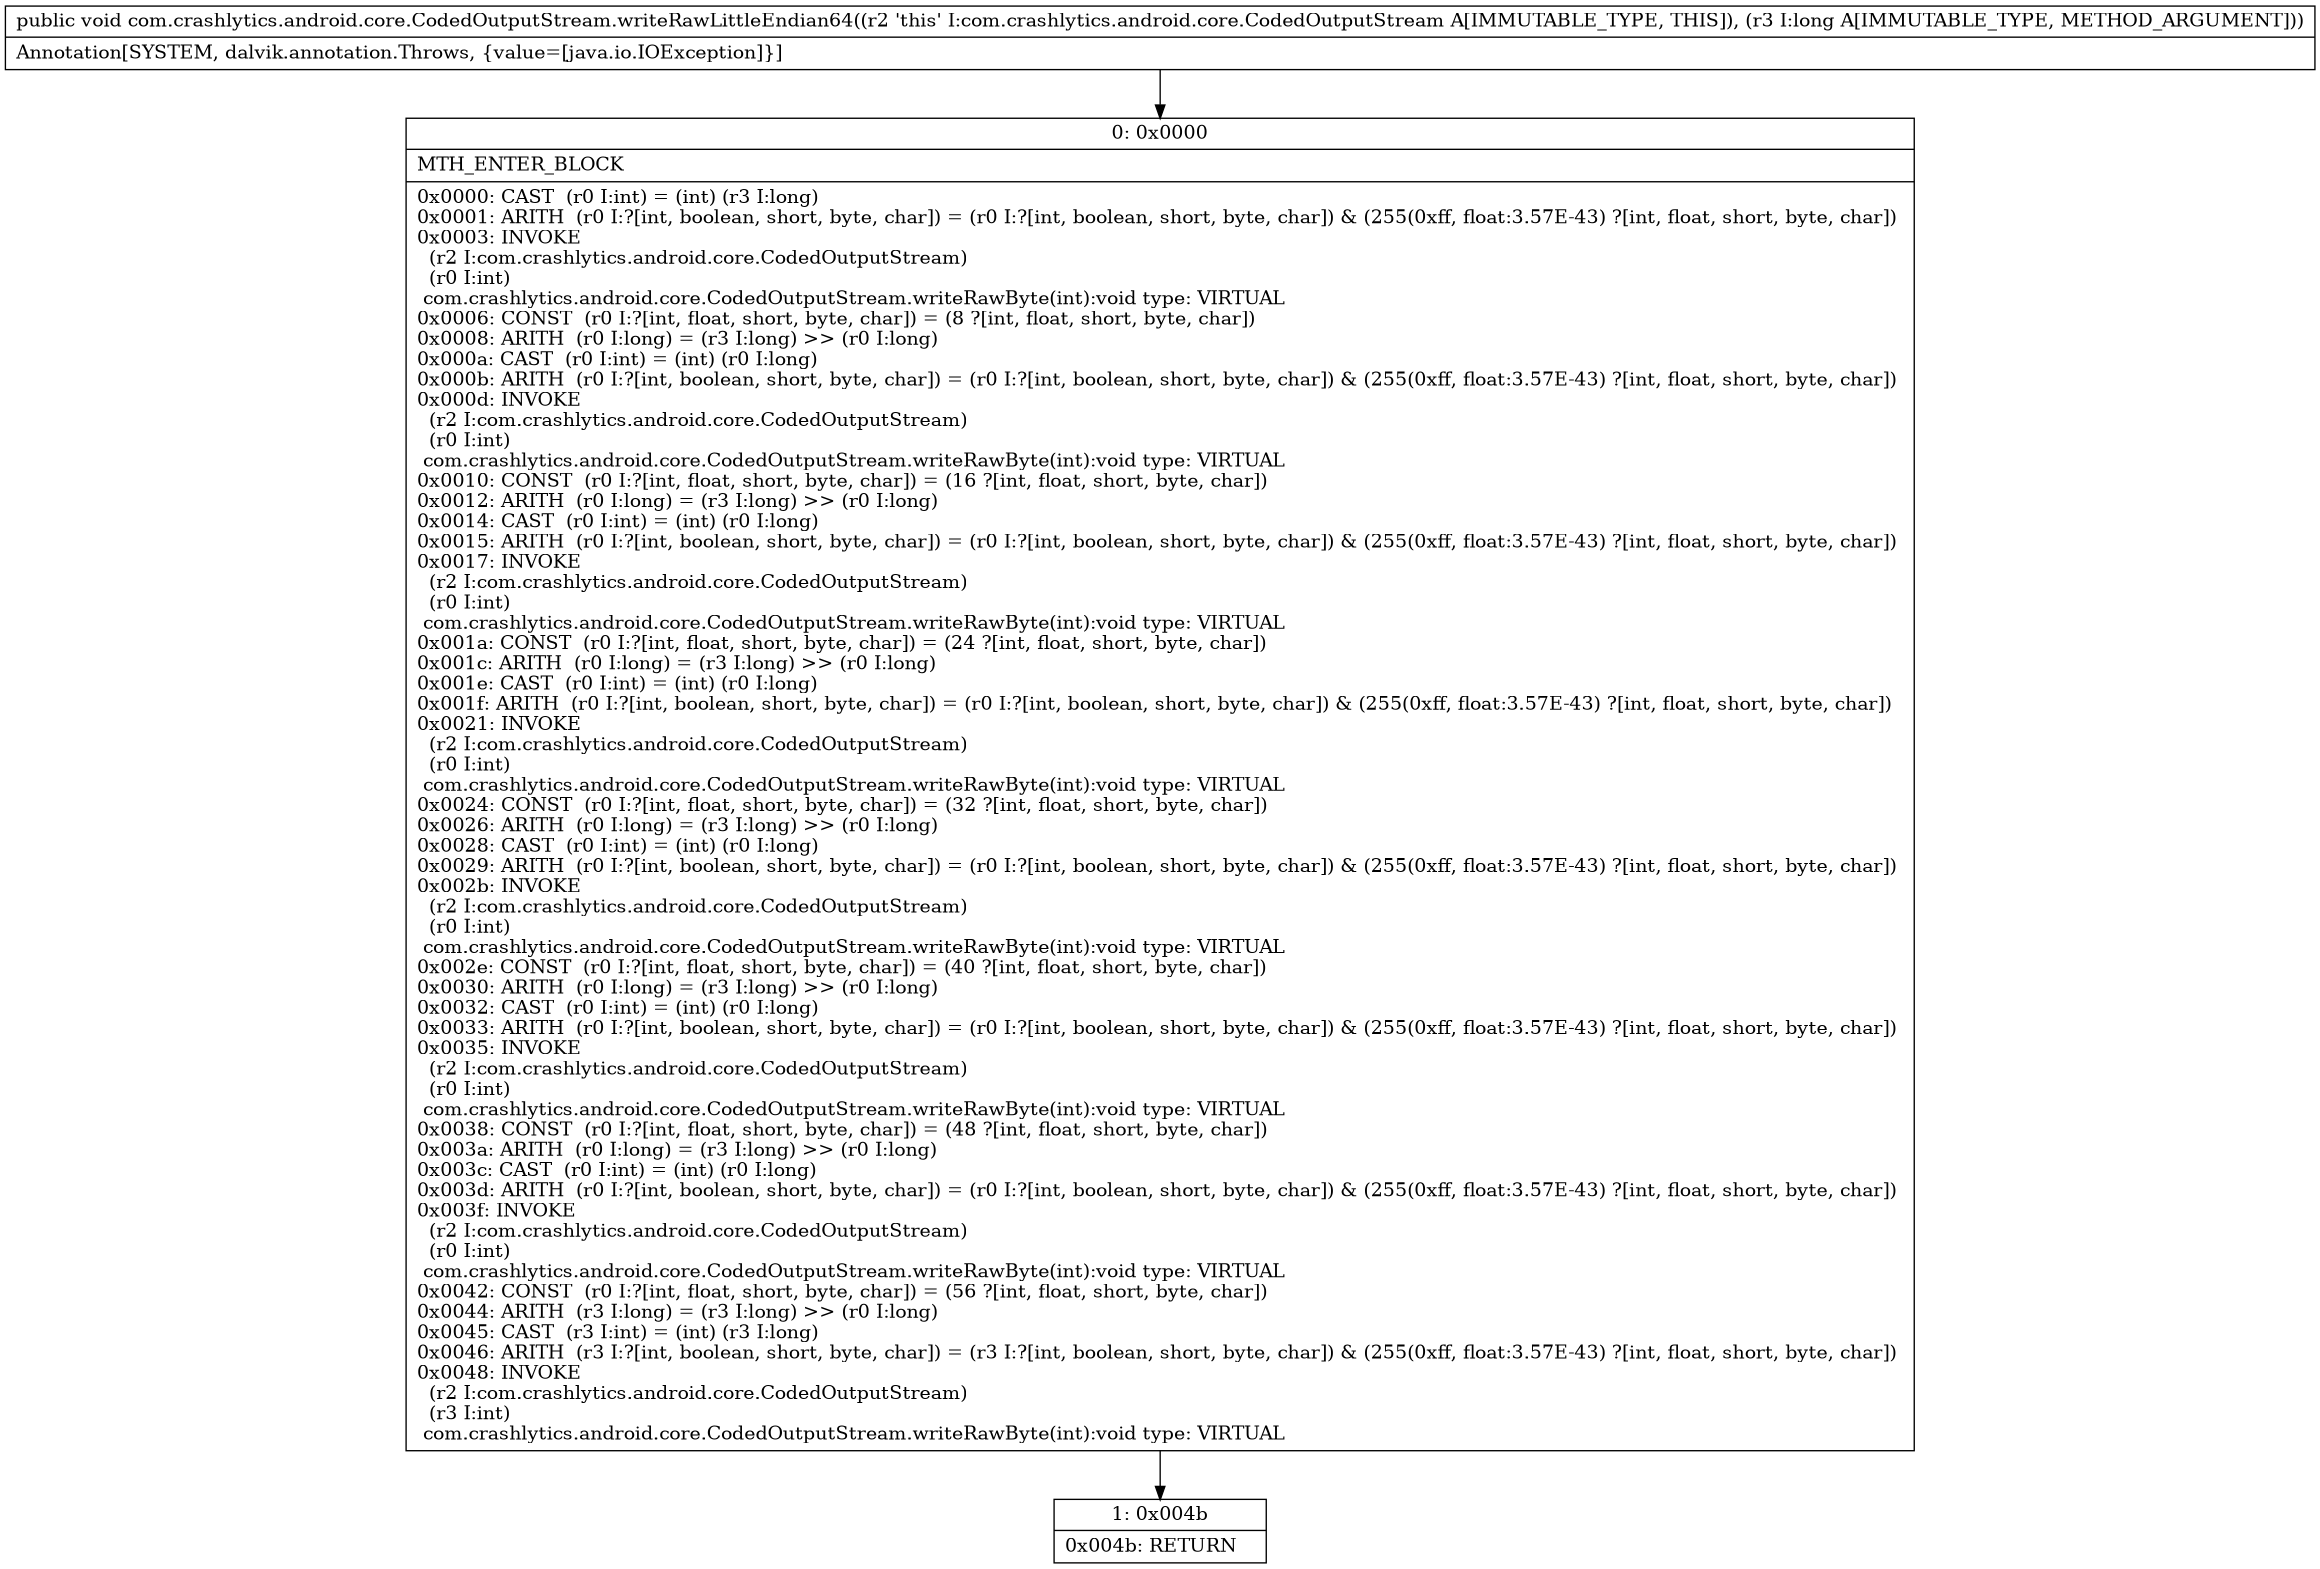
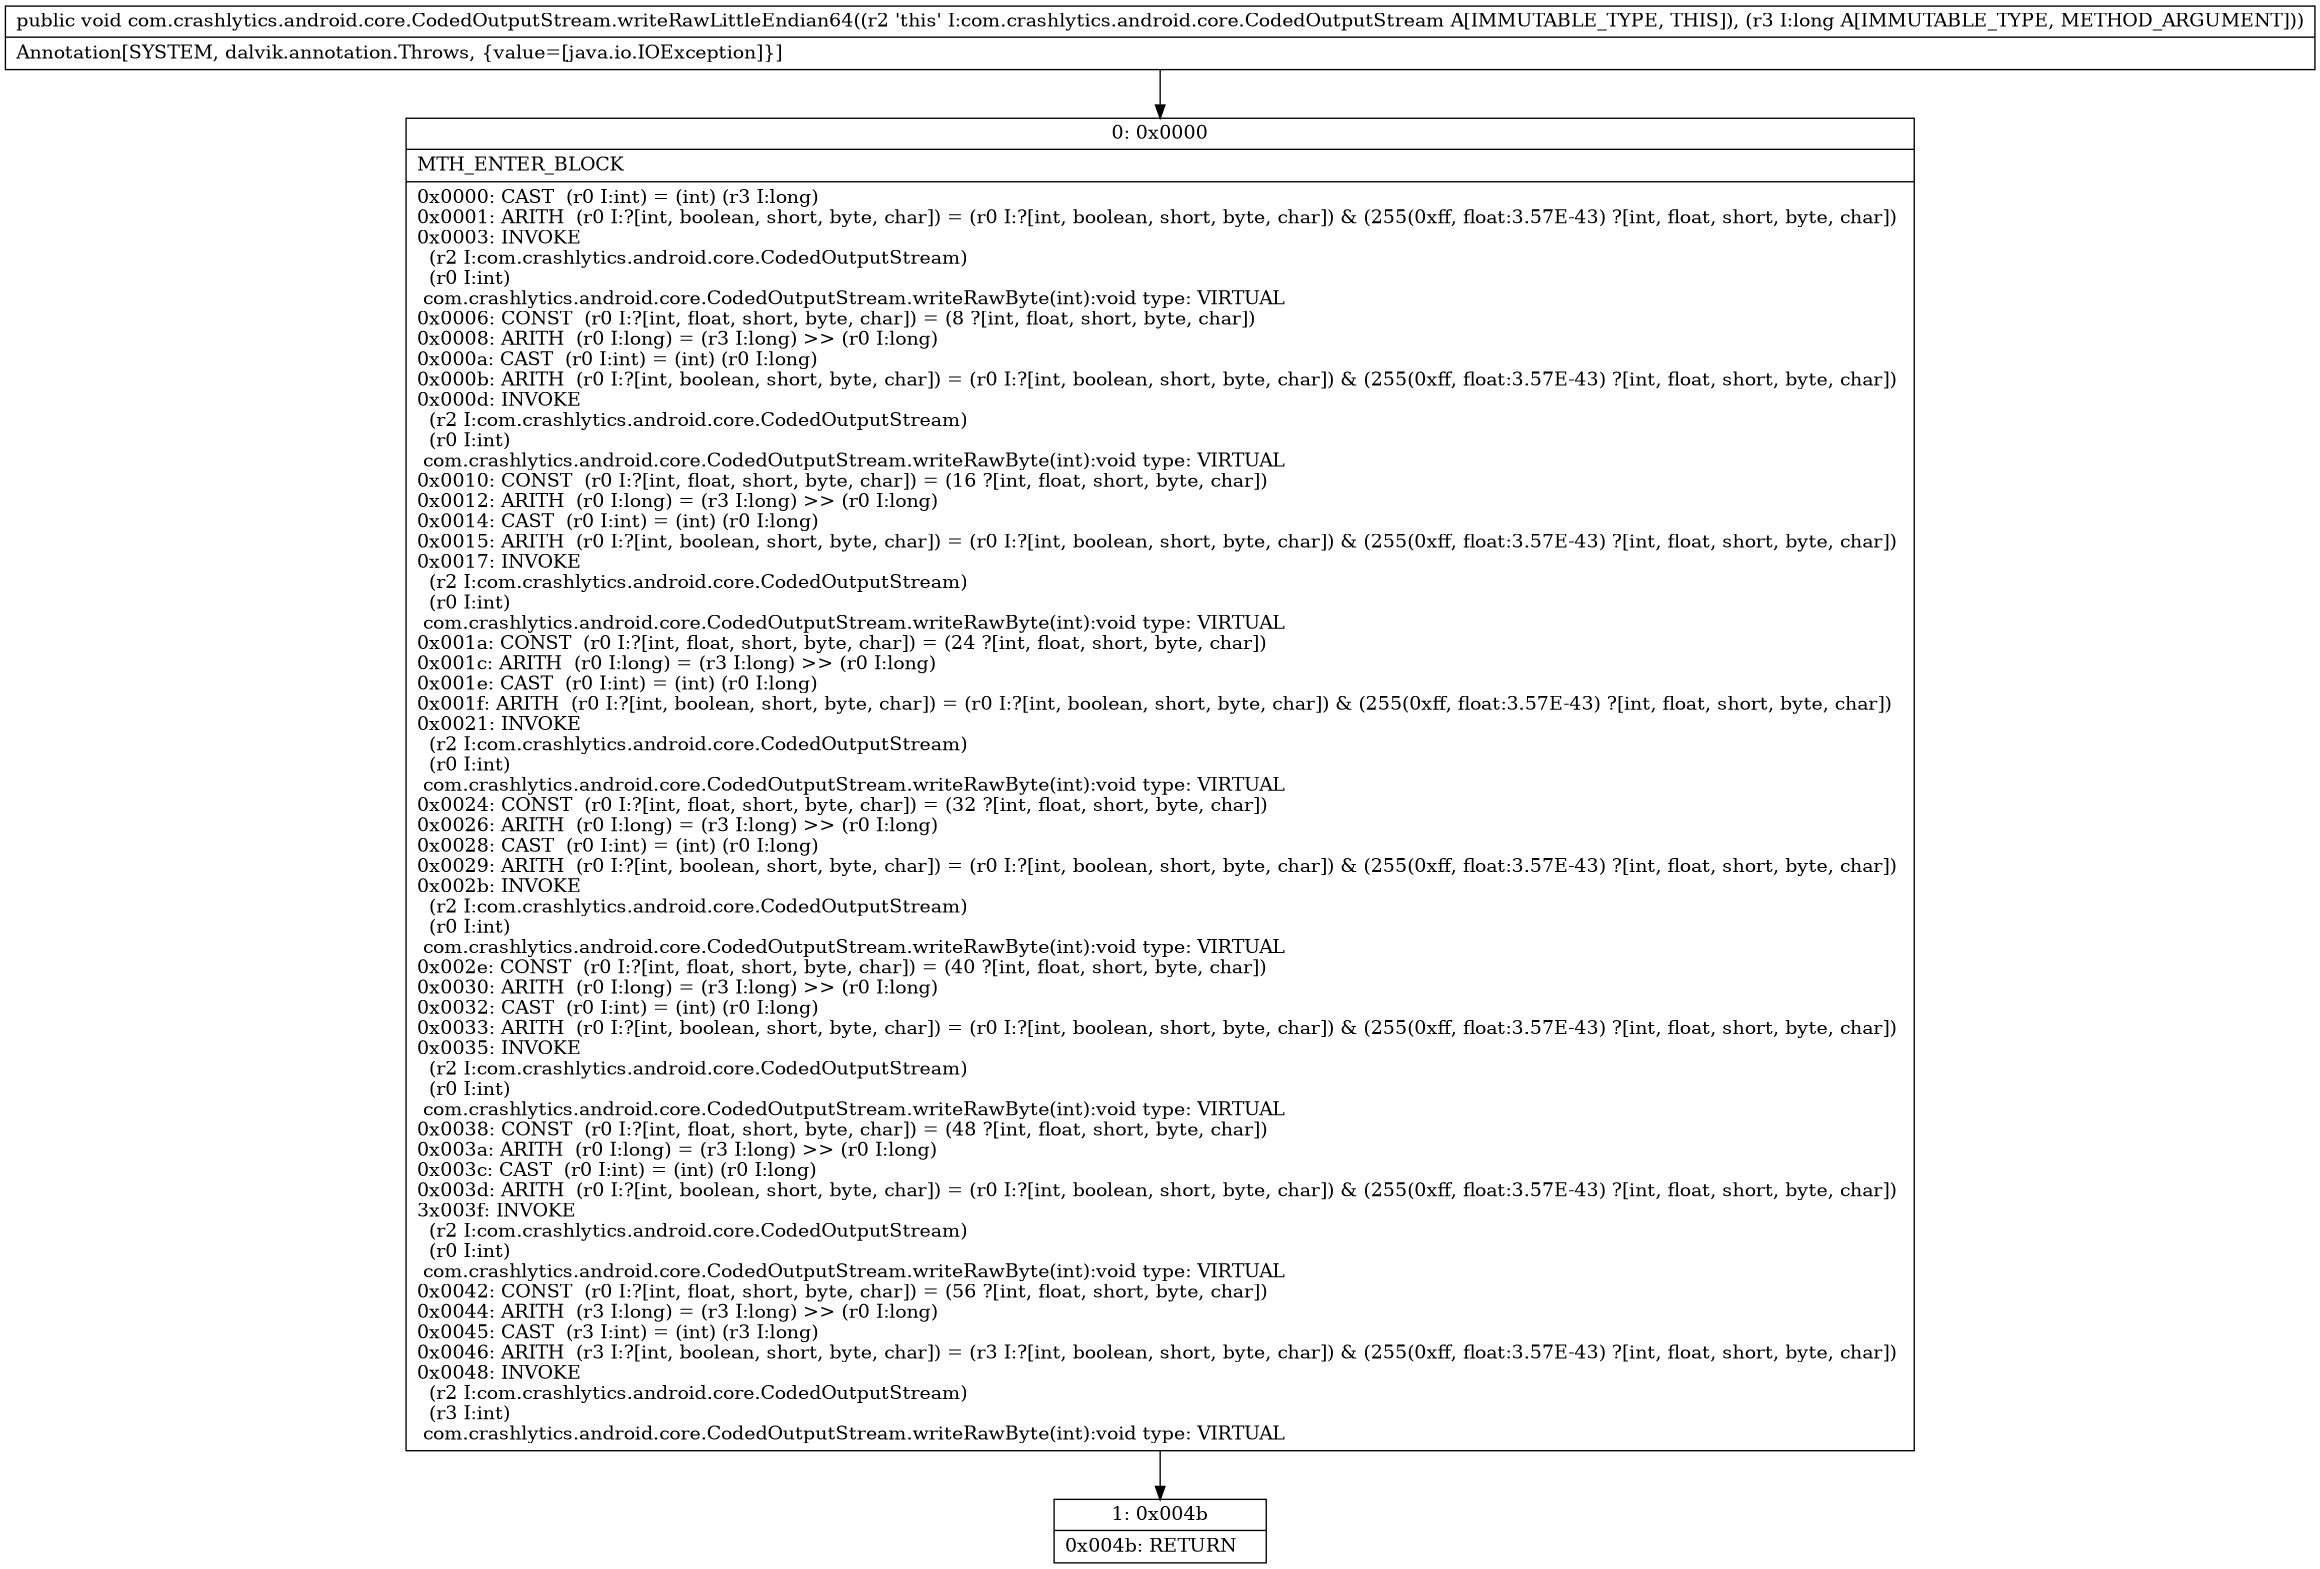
node "0: 0x0000": text "0x003f: INVOKE" -> "3x003f: INVOKE"
